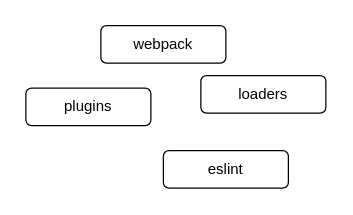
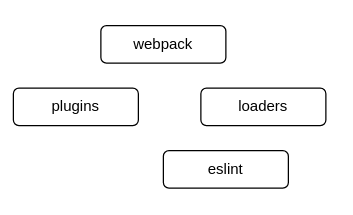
node "loaders": moved (263, 94) -> (263, 107)
node "plugins": moved (88, 107) -> (76, 107)
